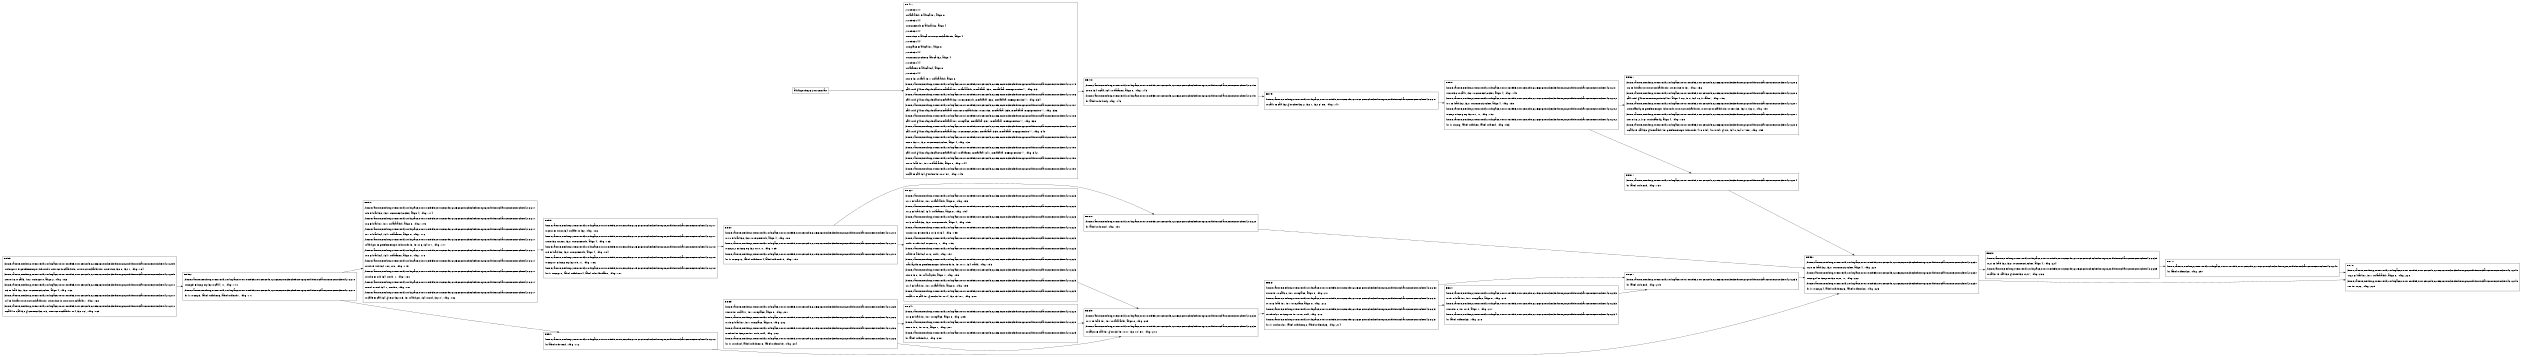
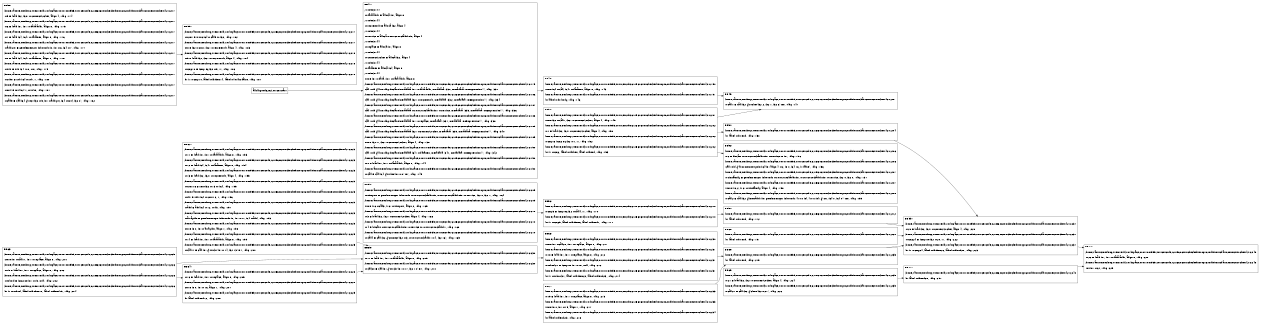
edge "BB49:" -> "BB50:": reversed
node "BB61:": removed
edge "BB53:" -> "BB69:": removed
edge "BB56:" -> "BB58:": removed
edge "BB66:" -> "BB67:": removed
